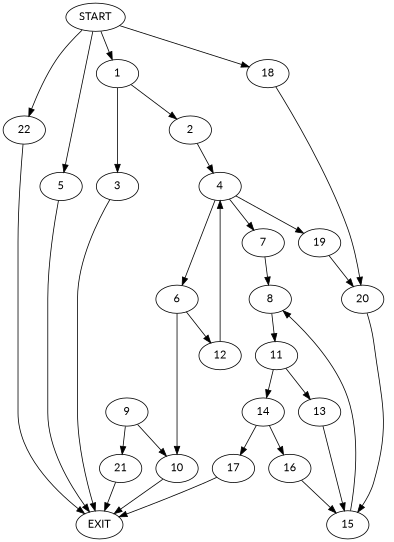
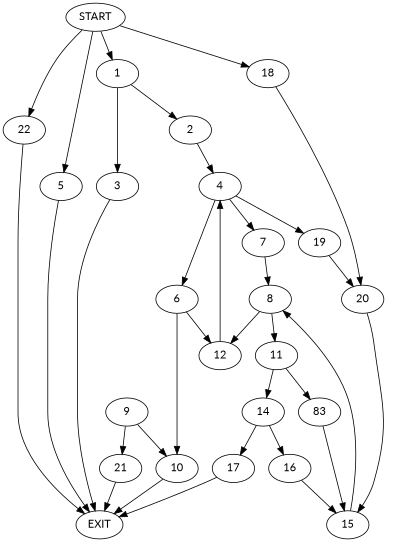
edge "8" -> "12": added
node "13": label "13" -> "83"
